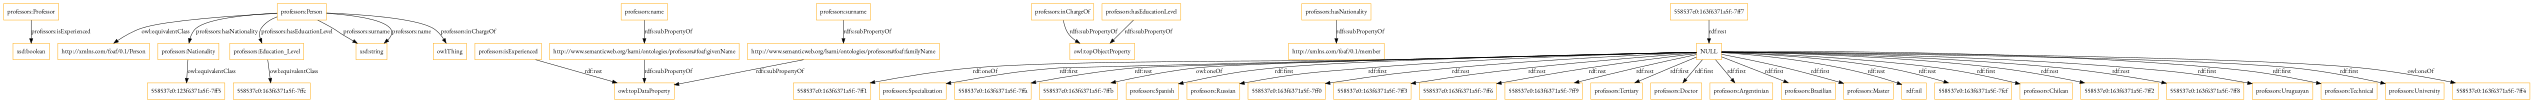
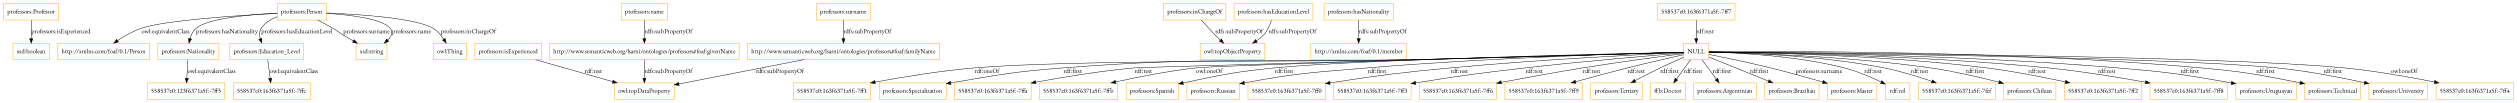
edge "NULL" -> "professors:Master": label "rdf:first" -> "professors:surname"
node "professors:Doctor": label "professors:Doctor" -> "ffb:Doctor"
